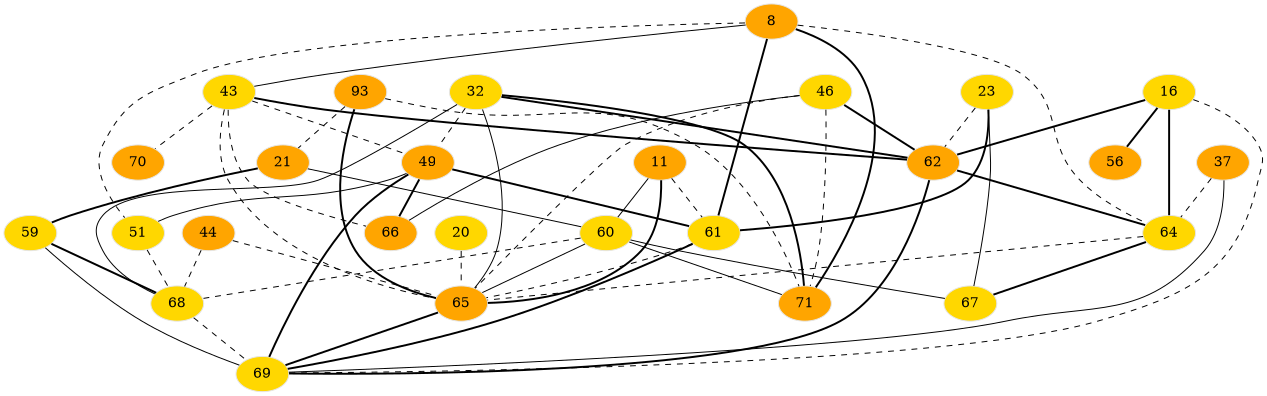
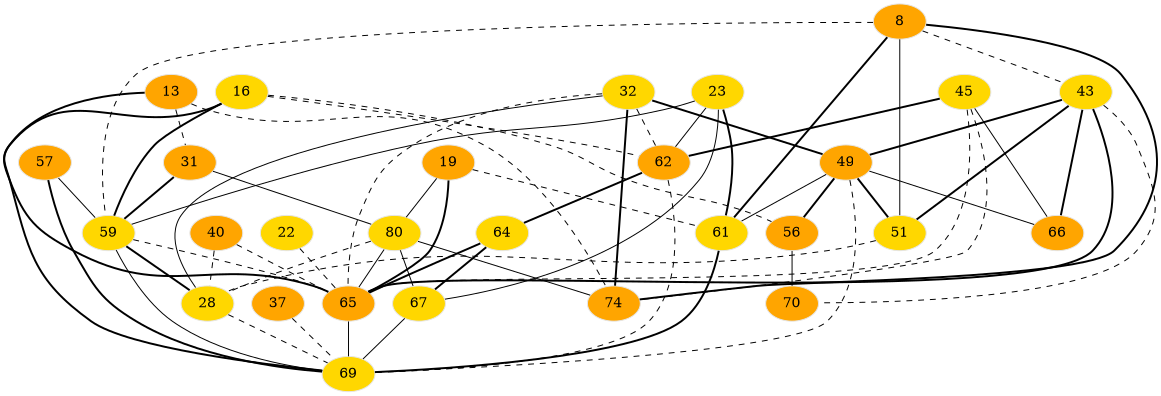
edge "8" -- "51": style dashed -> solid
edge "8" -- "43": style solid -> dashed
edge "8" -- "64": now "8" -- "59"
node "93": label "93" -> "13"
node "46": label "46" -> "45"
edge "23" -- "62": style dashed -> solid
edge "16" -- "56": style bold -> dashed
edge "43" -- "49": style dashed -> bold
edge "32" -- "49": style dashed -> bold
edge "16" -- "62": style bold -> dashed
edge "32" -- "62": style bold -> dashed
edge "43" -- "62": now "43" -- "51"
edge "23" -- "59": added
node "57": added
node "21": label "21" -> "31"
node "11": label "11" -> "19"
edge "16" -- "64": now "16" -- "59"
edge "49" -- "51": style solid -> bold
edge "49" -- "66": style bold -> solid
edge "49" -- "56": added
edge "37" -- "64": removed
edge "49" -- "61": style bold -> solid
edge "32" -- "65": style solid -> dashed
edge "43" -- "66": style dashed -> bold
node "44": label "44" -> "40"
node "20": label "20" -> "22"
node "60": label "60" -> "80"
edge "43" -- "65": style dashed -> bold
edge "49" -- "69": style bold -> dashed
edge "64" -- "65": style dashed -> bold
edge "56" -- "70": added
edge "61" -- "65": now "59" -- "65"
node "68": label "68" -> "28"
node "71": label "71" -> "74"
edge "62" -- "69": style bold -> dashed
edge "65" -- "69": style bold -> solid
edge "67" -- "69": added
edge "37" -- "69": style solid -> dashed
edge "16" -- "69": style dashed -> bold
